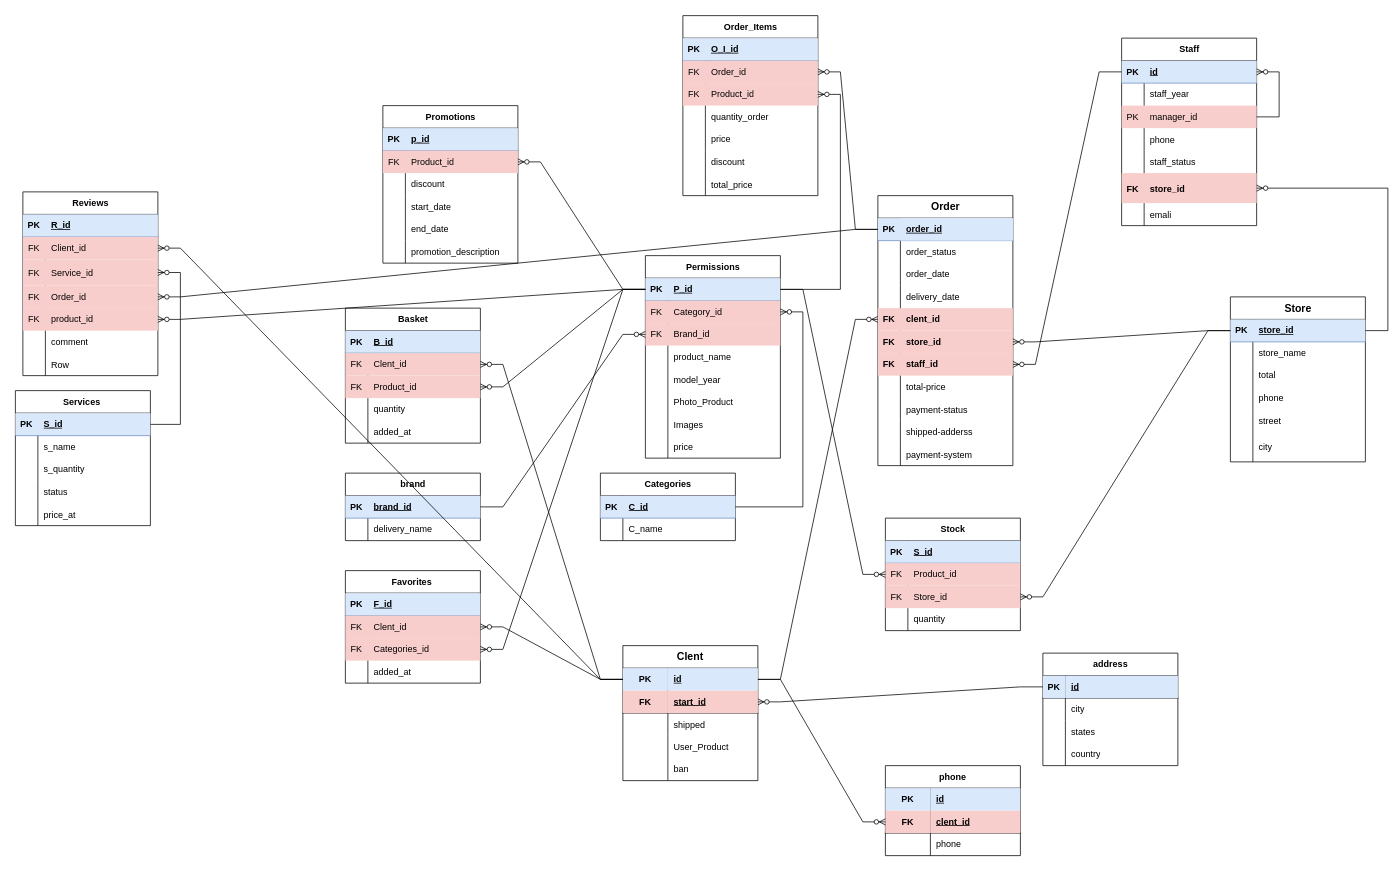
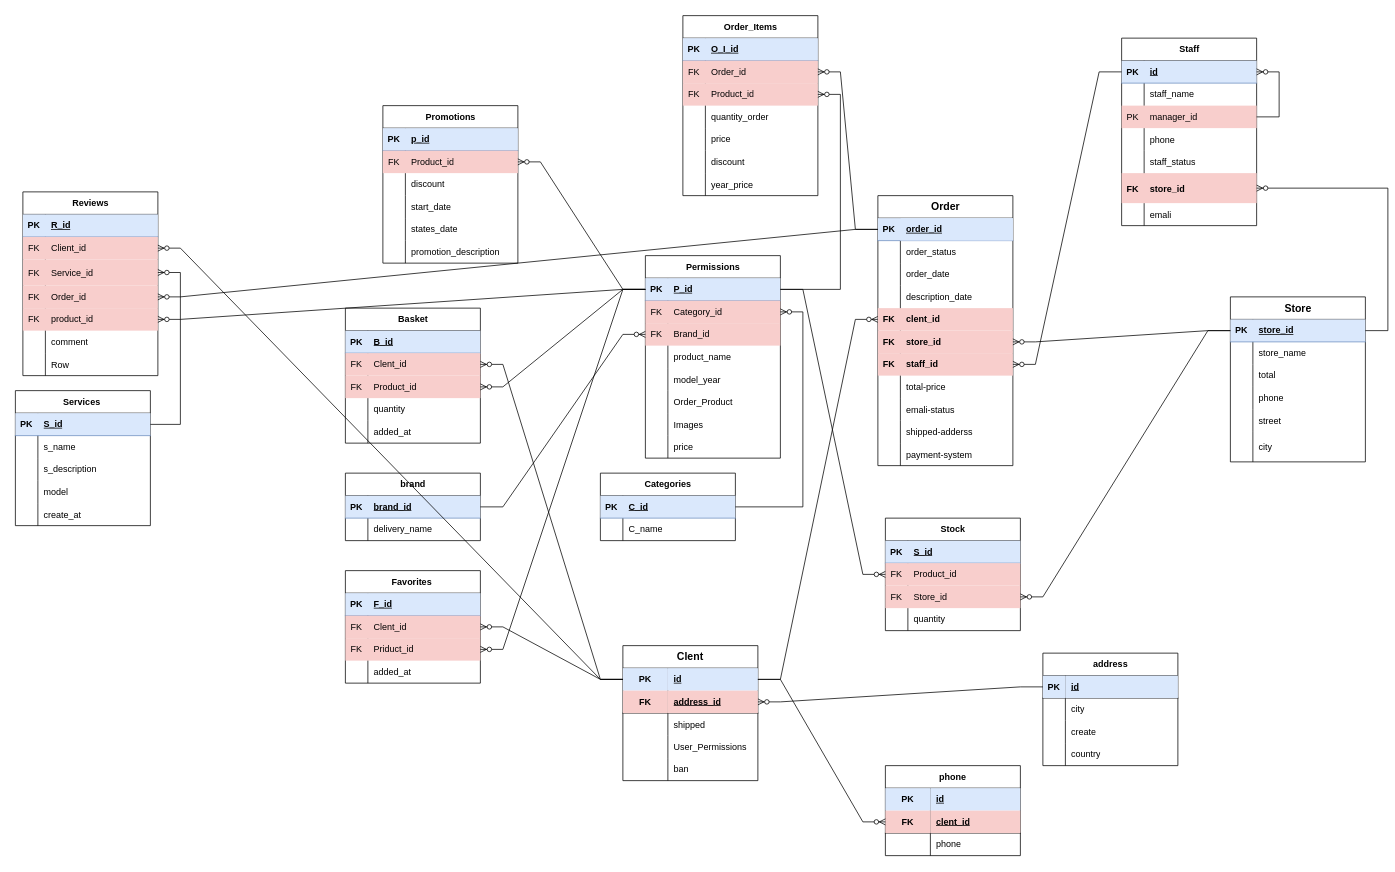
node "staff_year": label "staff_year" -> "staff_name"
node "total_price": label "total_price" -> "year_price"
node "end_date": label "end_date" -> "states_date"
node "delivery_date": label "delivery_date" -> "description_date"
node "Photo_Product": label "Photo_Product" -> "Order_Product"
node "payment-status": label "payment-status" -> "emali-status"
node "s_quantity": label "s_quantity" -> "s_description"
node "status": label "status" -> "model"
node "price_at": label "price_at" -> "create_at"
node "Categories_id": label "Categories_id" -> "Priduct_id"
node "start_id": label "start_id" -> "address_id"
node "states": label "states" -> "create"
node "User_Product": label "User_Product" -> "User_Permissions"
